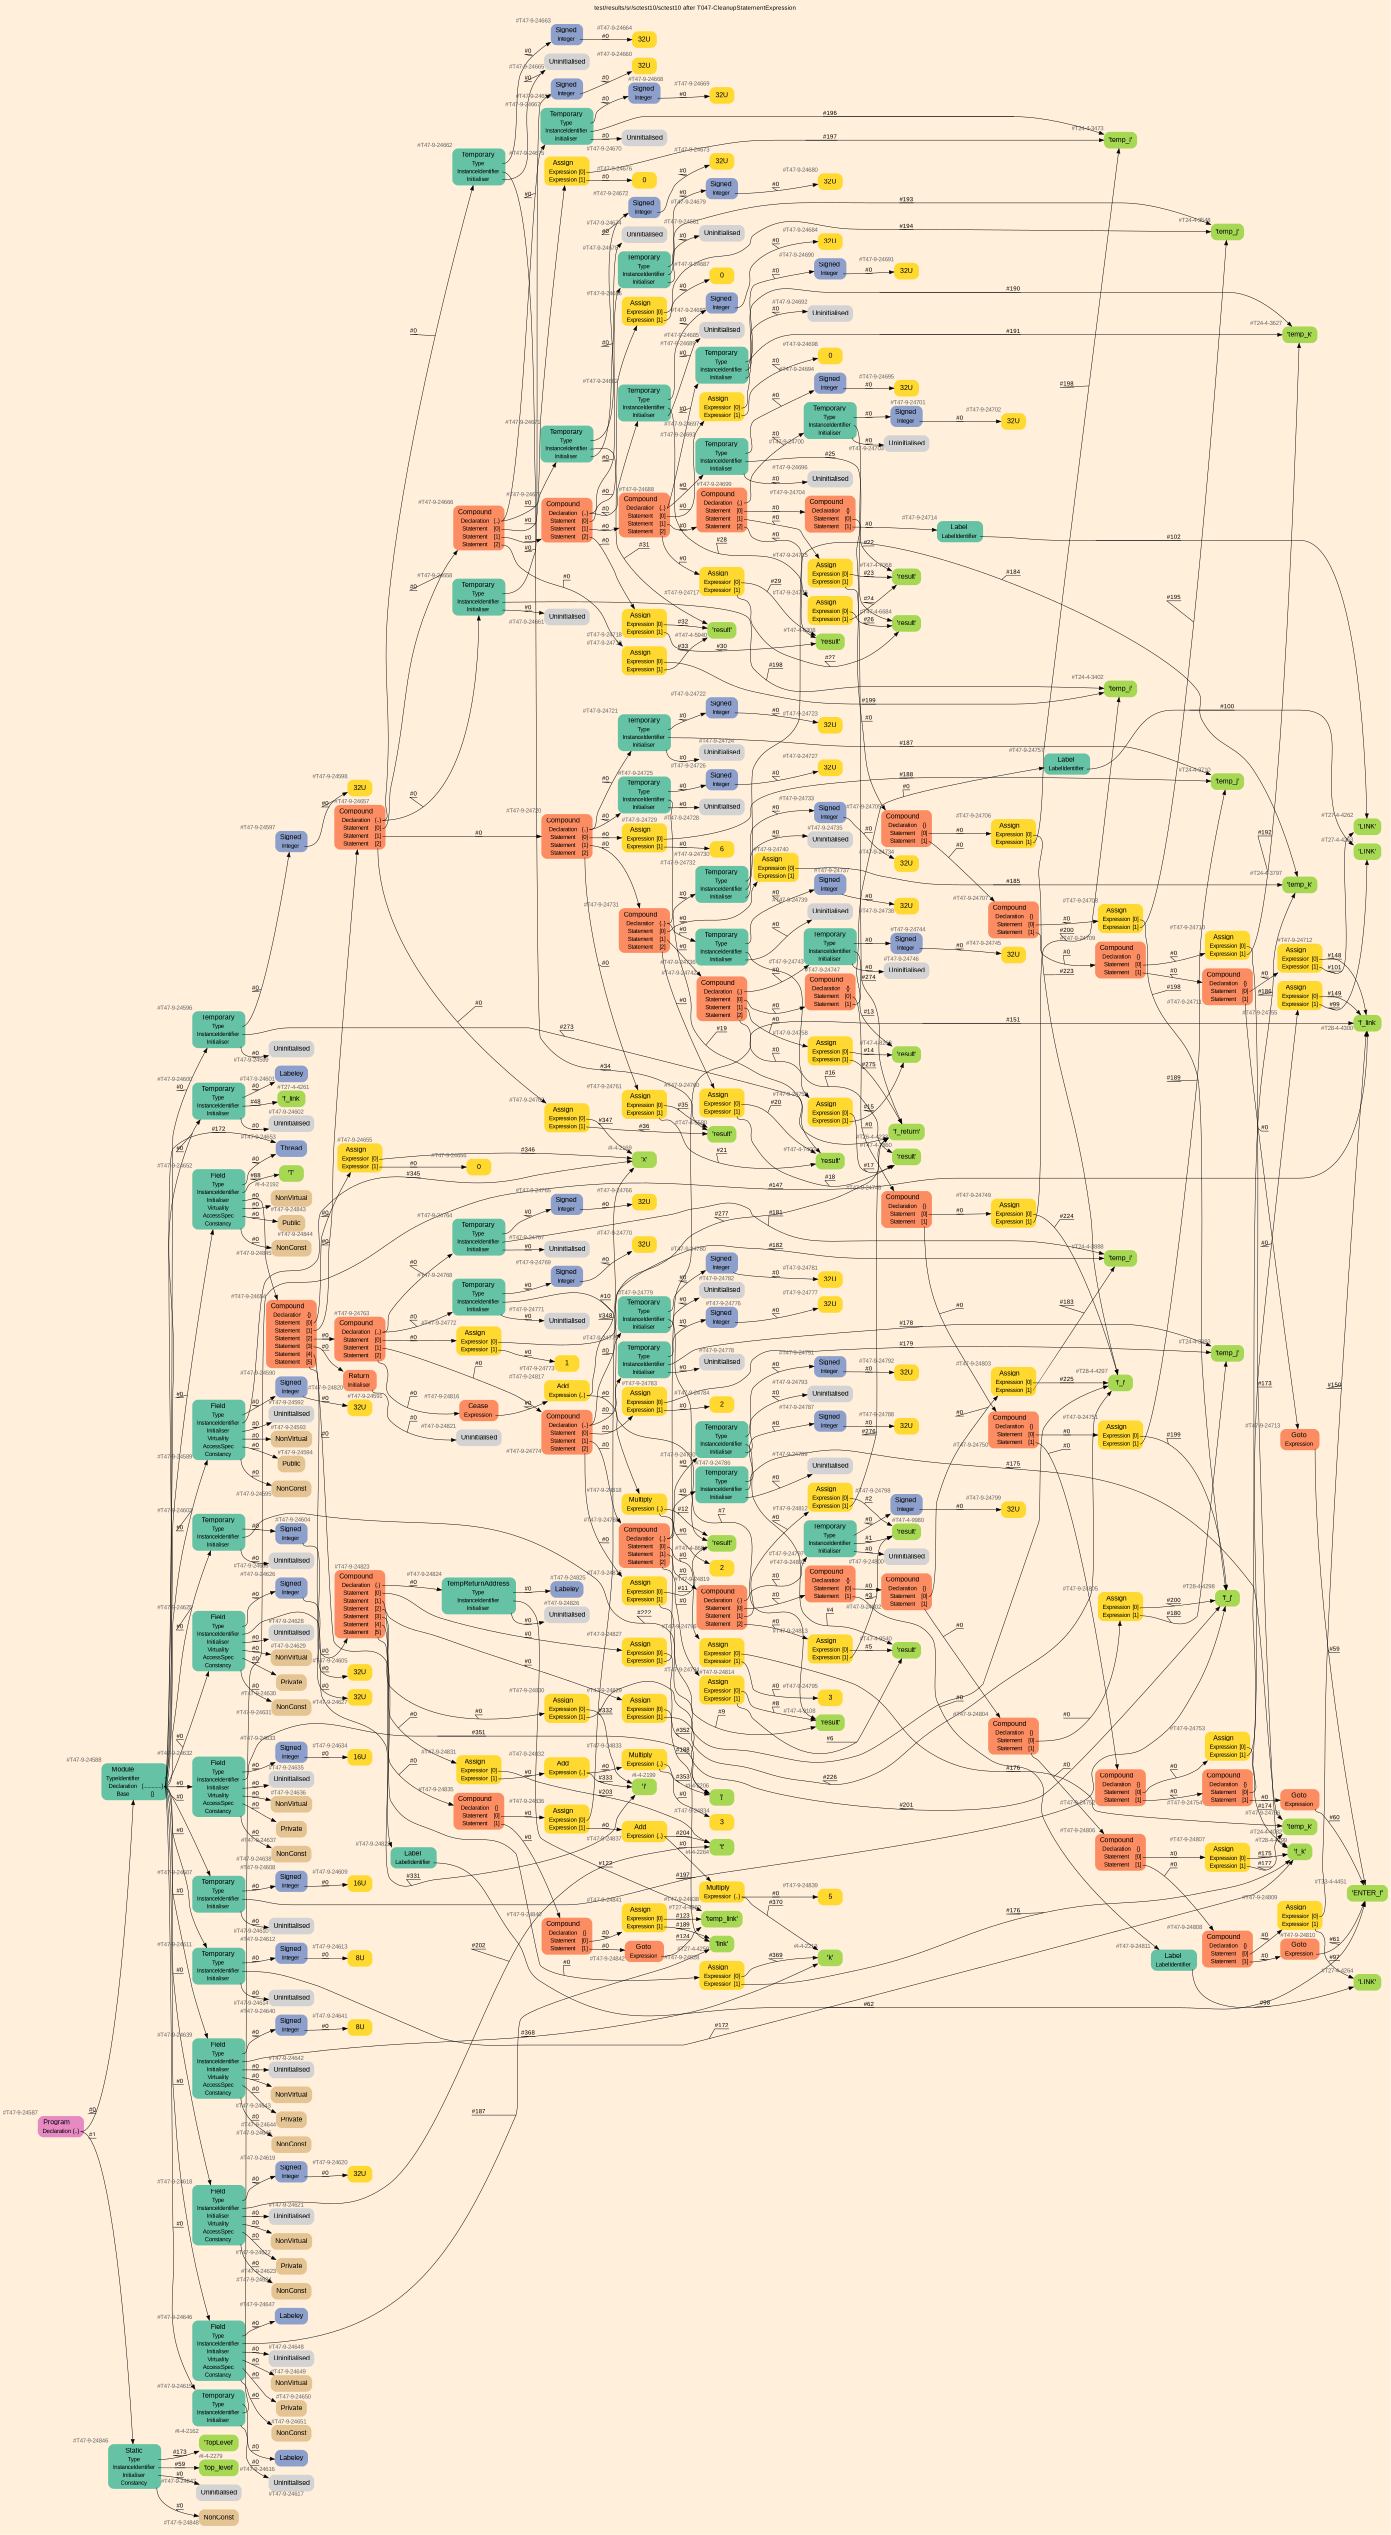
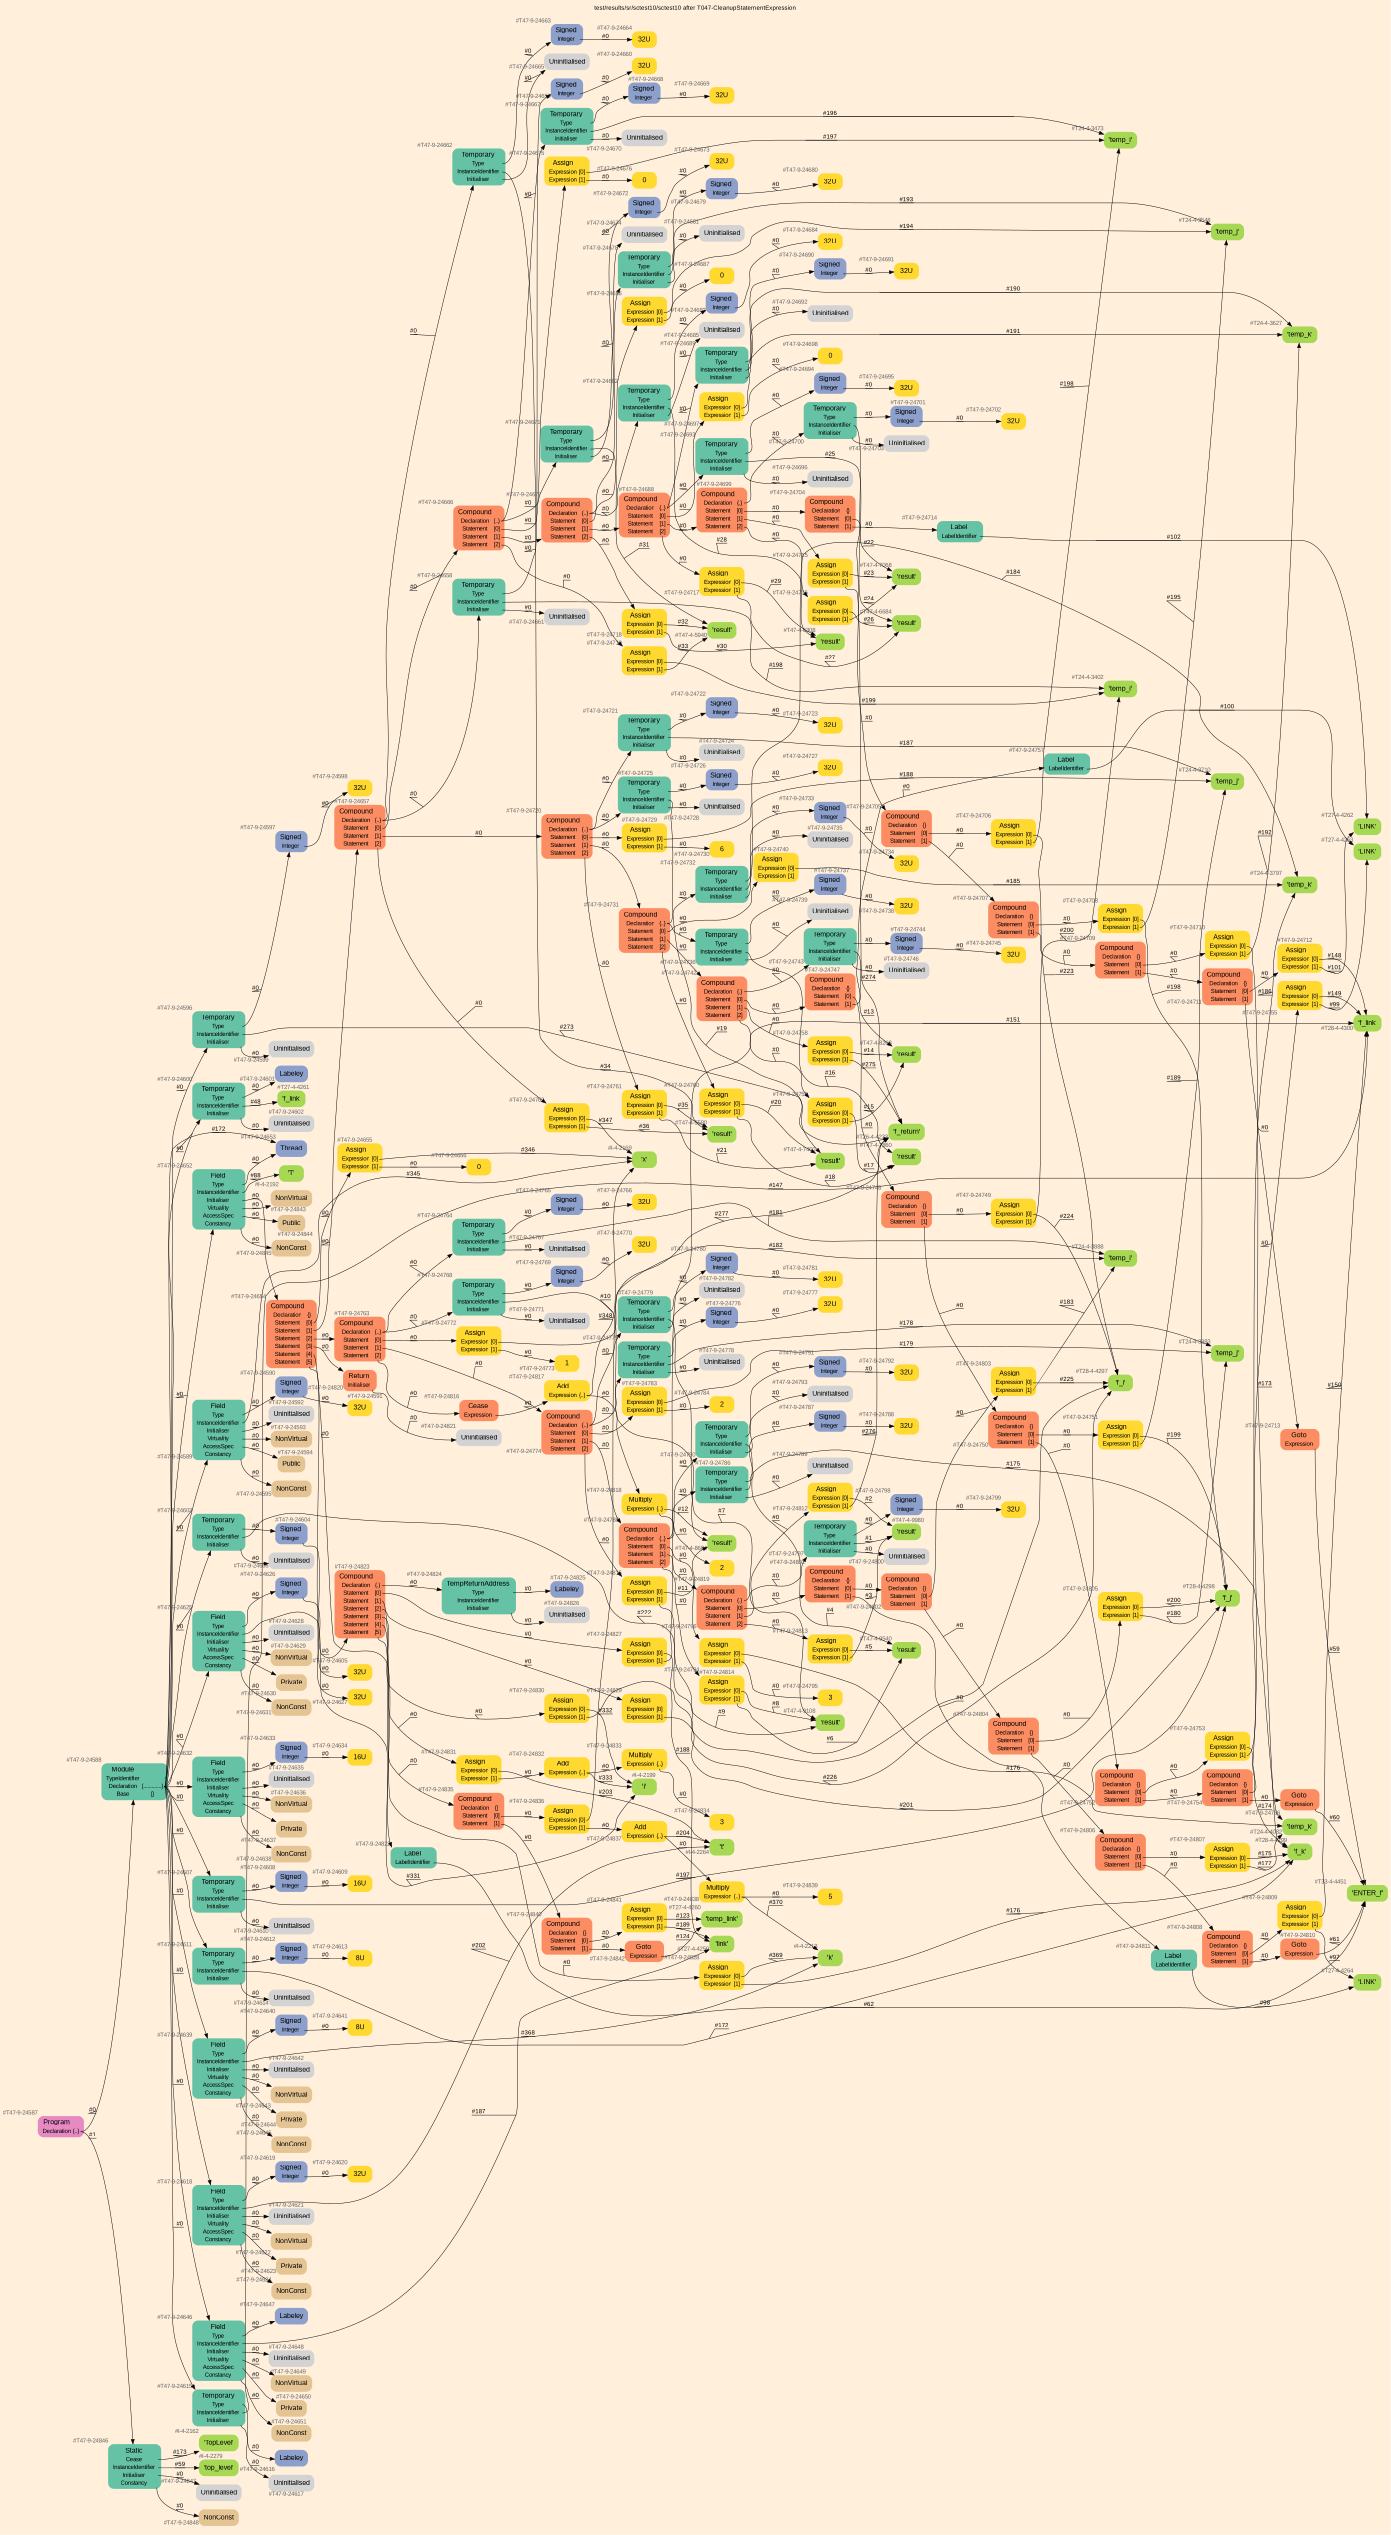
node "'j'": removed
edge "TempReturnAddress" -> "'temp_link'": removed, label "#122"
node "Static": text "Type" -> "Cease"
